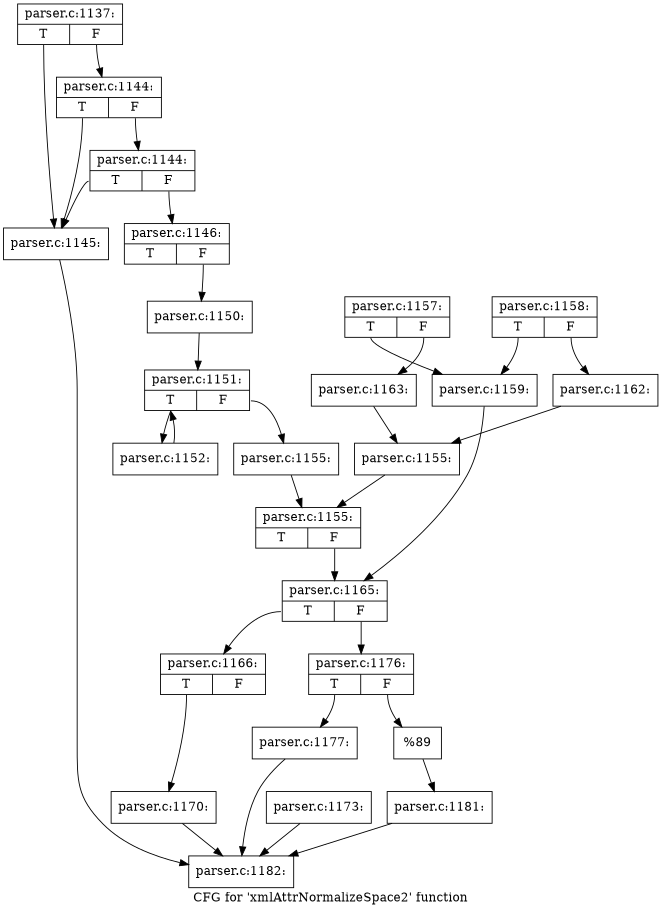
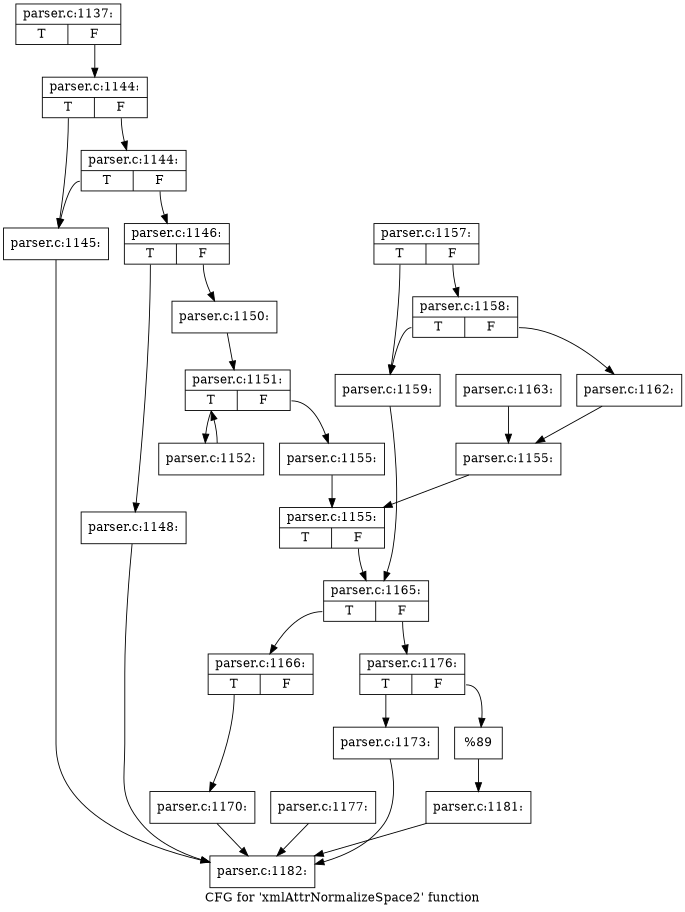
edge "parser.c:1137:" -> "parser.c:1145:": removed
edge "parser.c:1157:" -> "parser.c:1163:": now "parser.c:1157:" -> "parser.c:1158:"
node "parser.c:1148:": added
edge "parser.c:1176:" -> "parser.c:1177:": now "parser.c:1176:" -> "parser.c:1173:"
